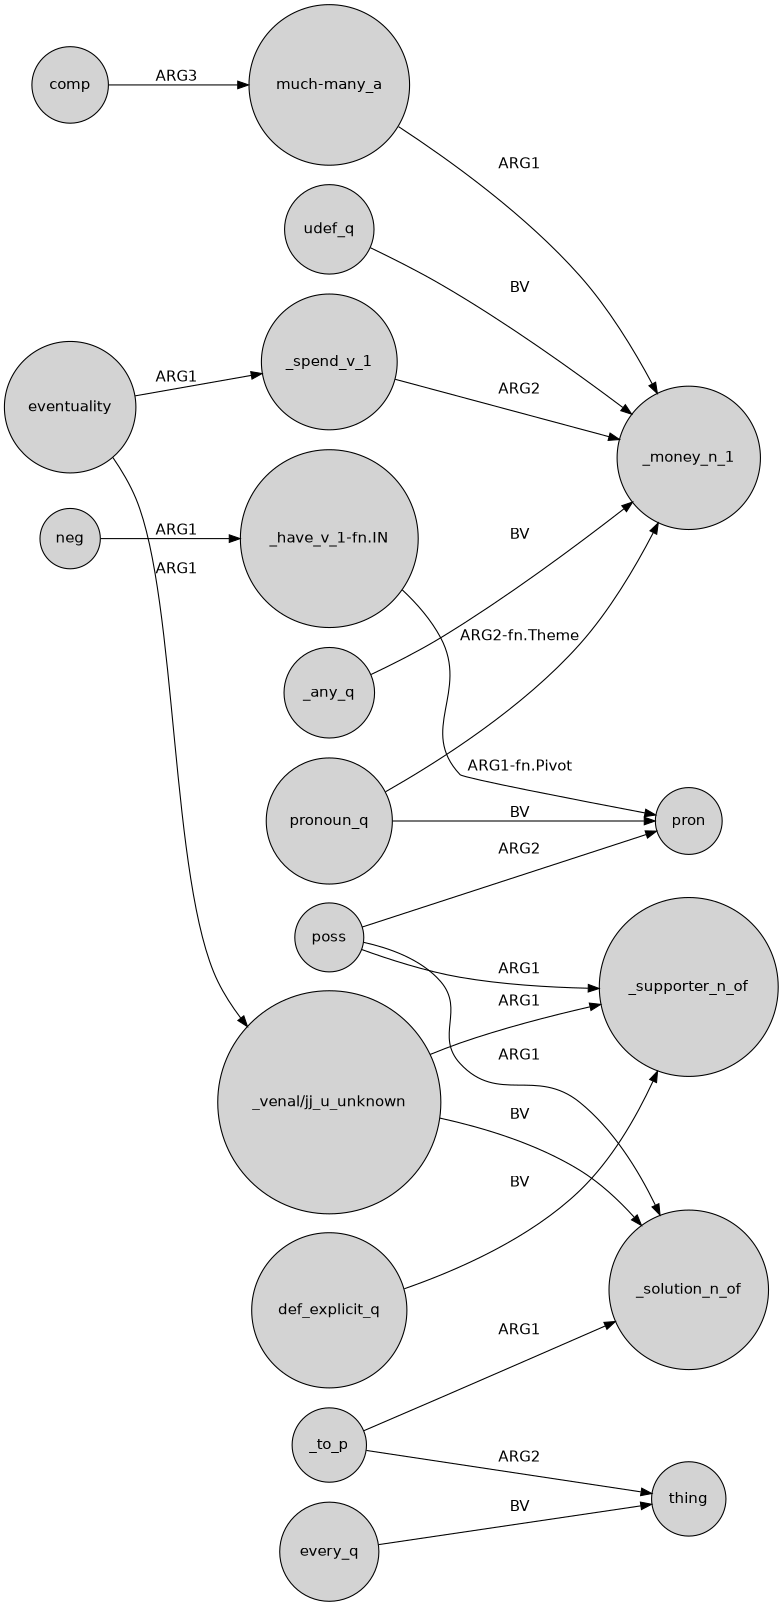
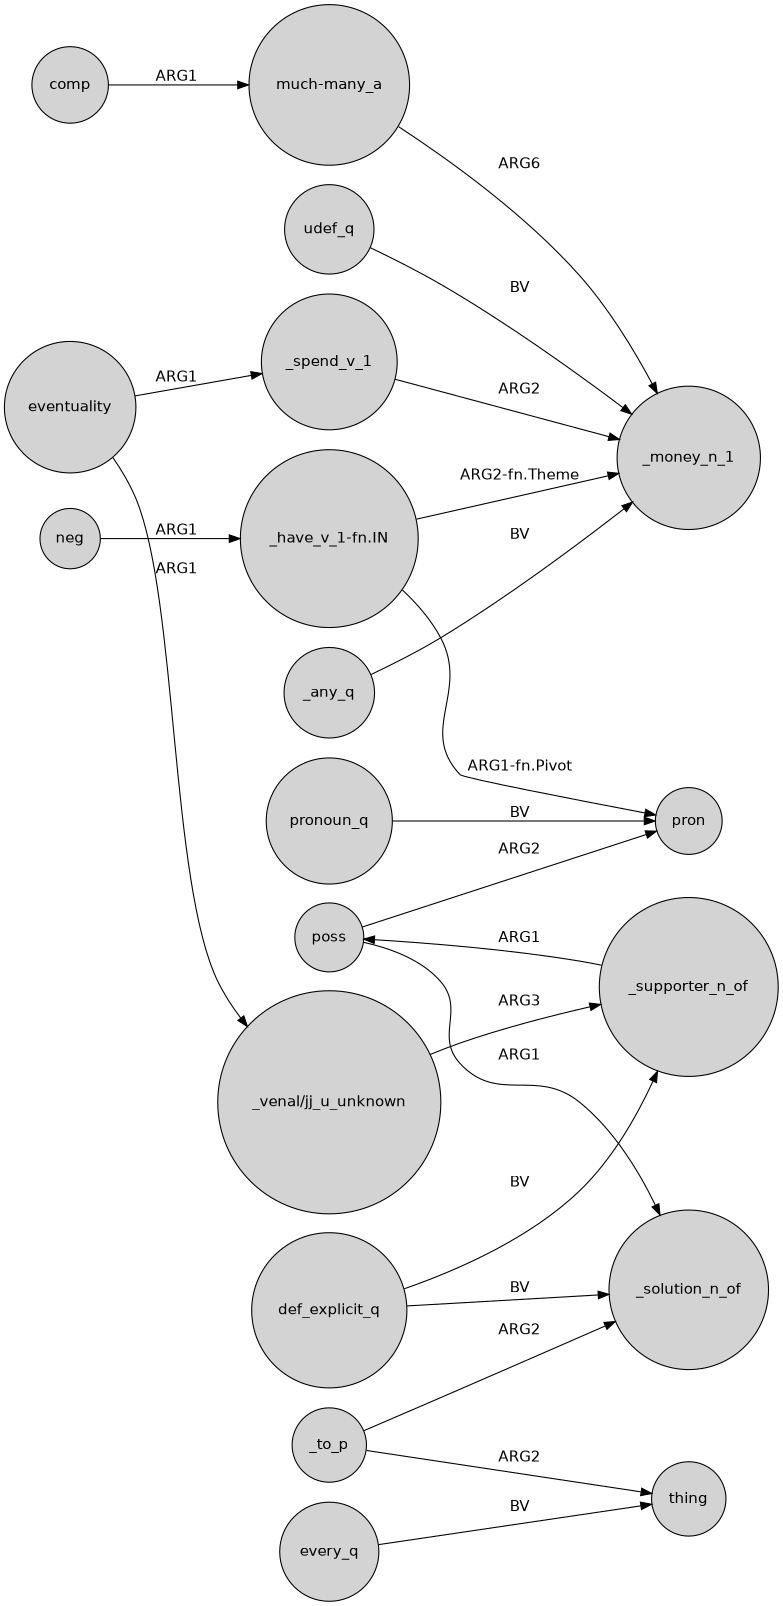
edge "comp" -> "much-many_a": label "ARG3" -> "ARG1"
edge "much-many_a" -> "_money_n_1": label "ARG1" -> "ARG6"
edge "pronoun_q" -> "_money_n_1": now "_have_v_1-fn.IN" -> "_money_n_1"
edge "poss" -> "_supporter_n_of": reversed
edge "_venal/jj_u_unknown" -> "_supporter_n_of": label "ARG1" -> "ARG3"
edge "_venal/jj_u_unknown" -> "_solution_n_of": now "def_explicit_q" -> "_solution_n_of"
edge "_to_p" -> "_solution_n_of": label "ARG1" -> "ARG2"
